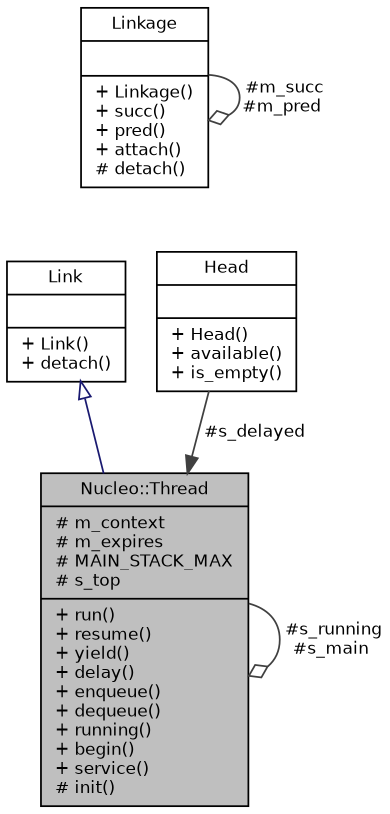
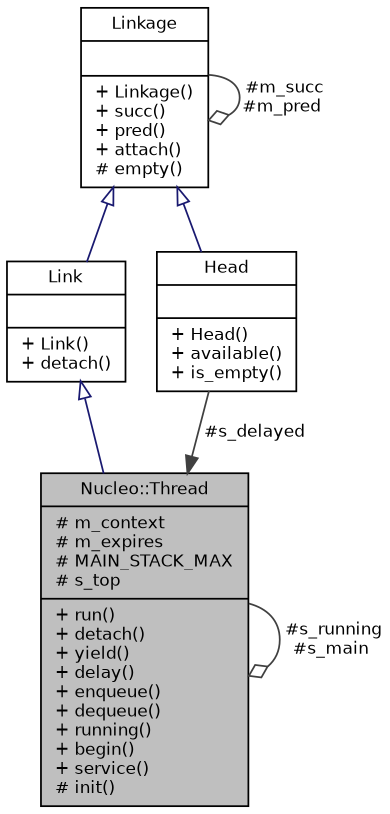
node "Linkage": text "# detach()" -> "# empty()"
edge "Head" -> "Linkage": added
edge "Link" -> "Linkage": added
node "Nucleo::Thread": text "+ resume()" -> "+ detach()"
